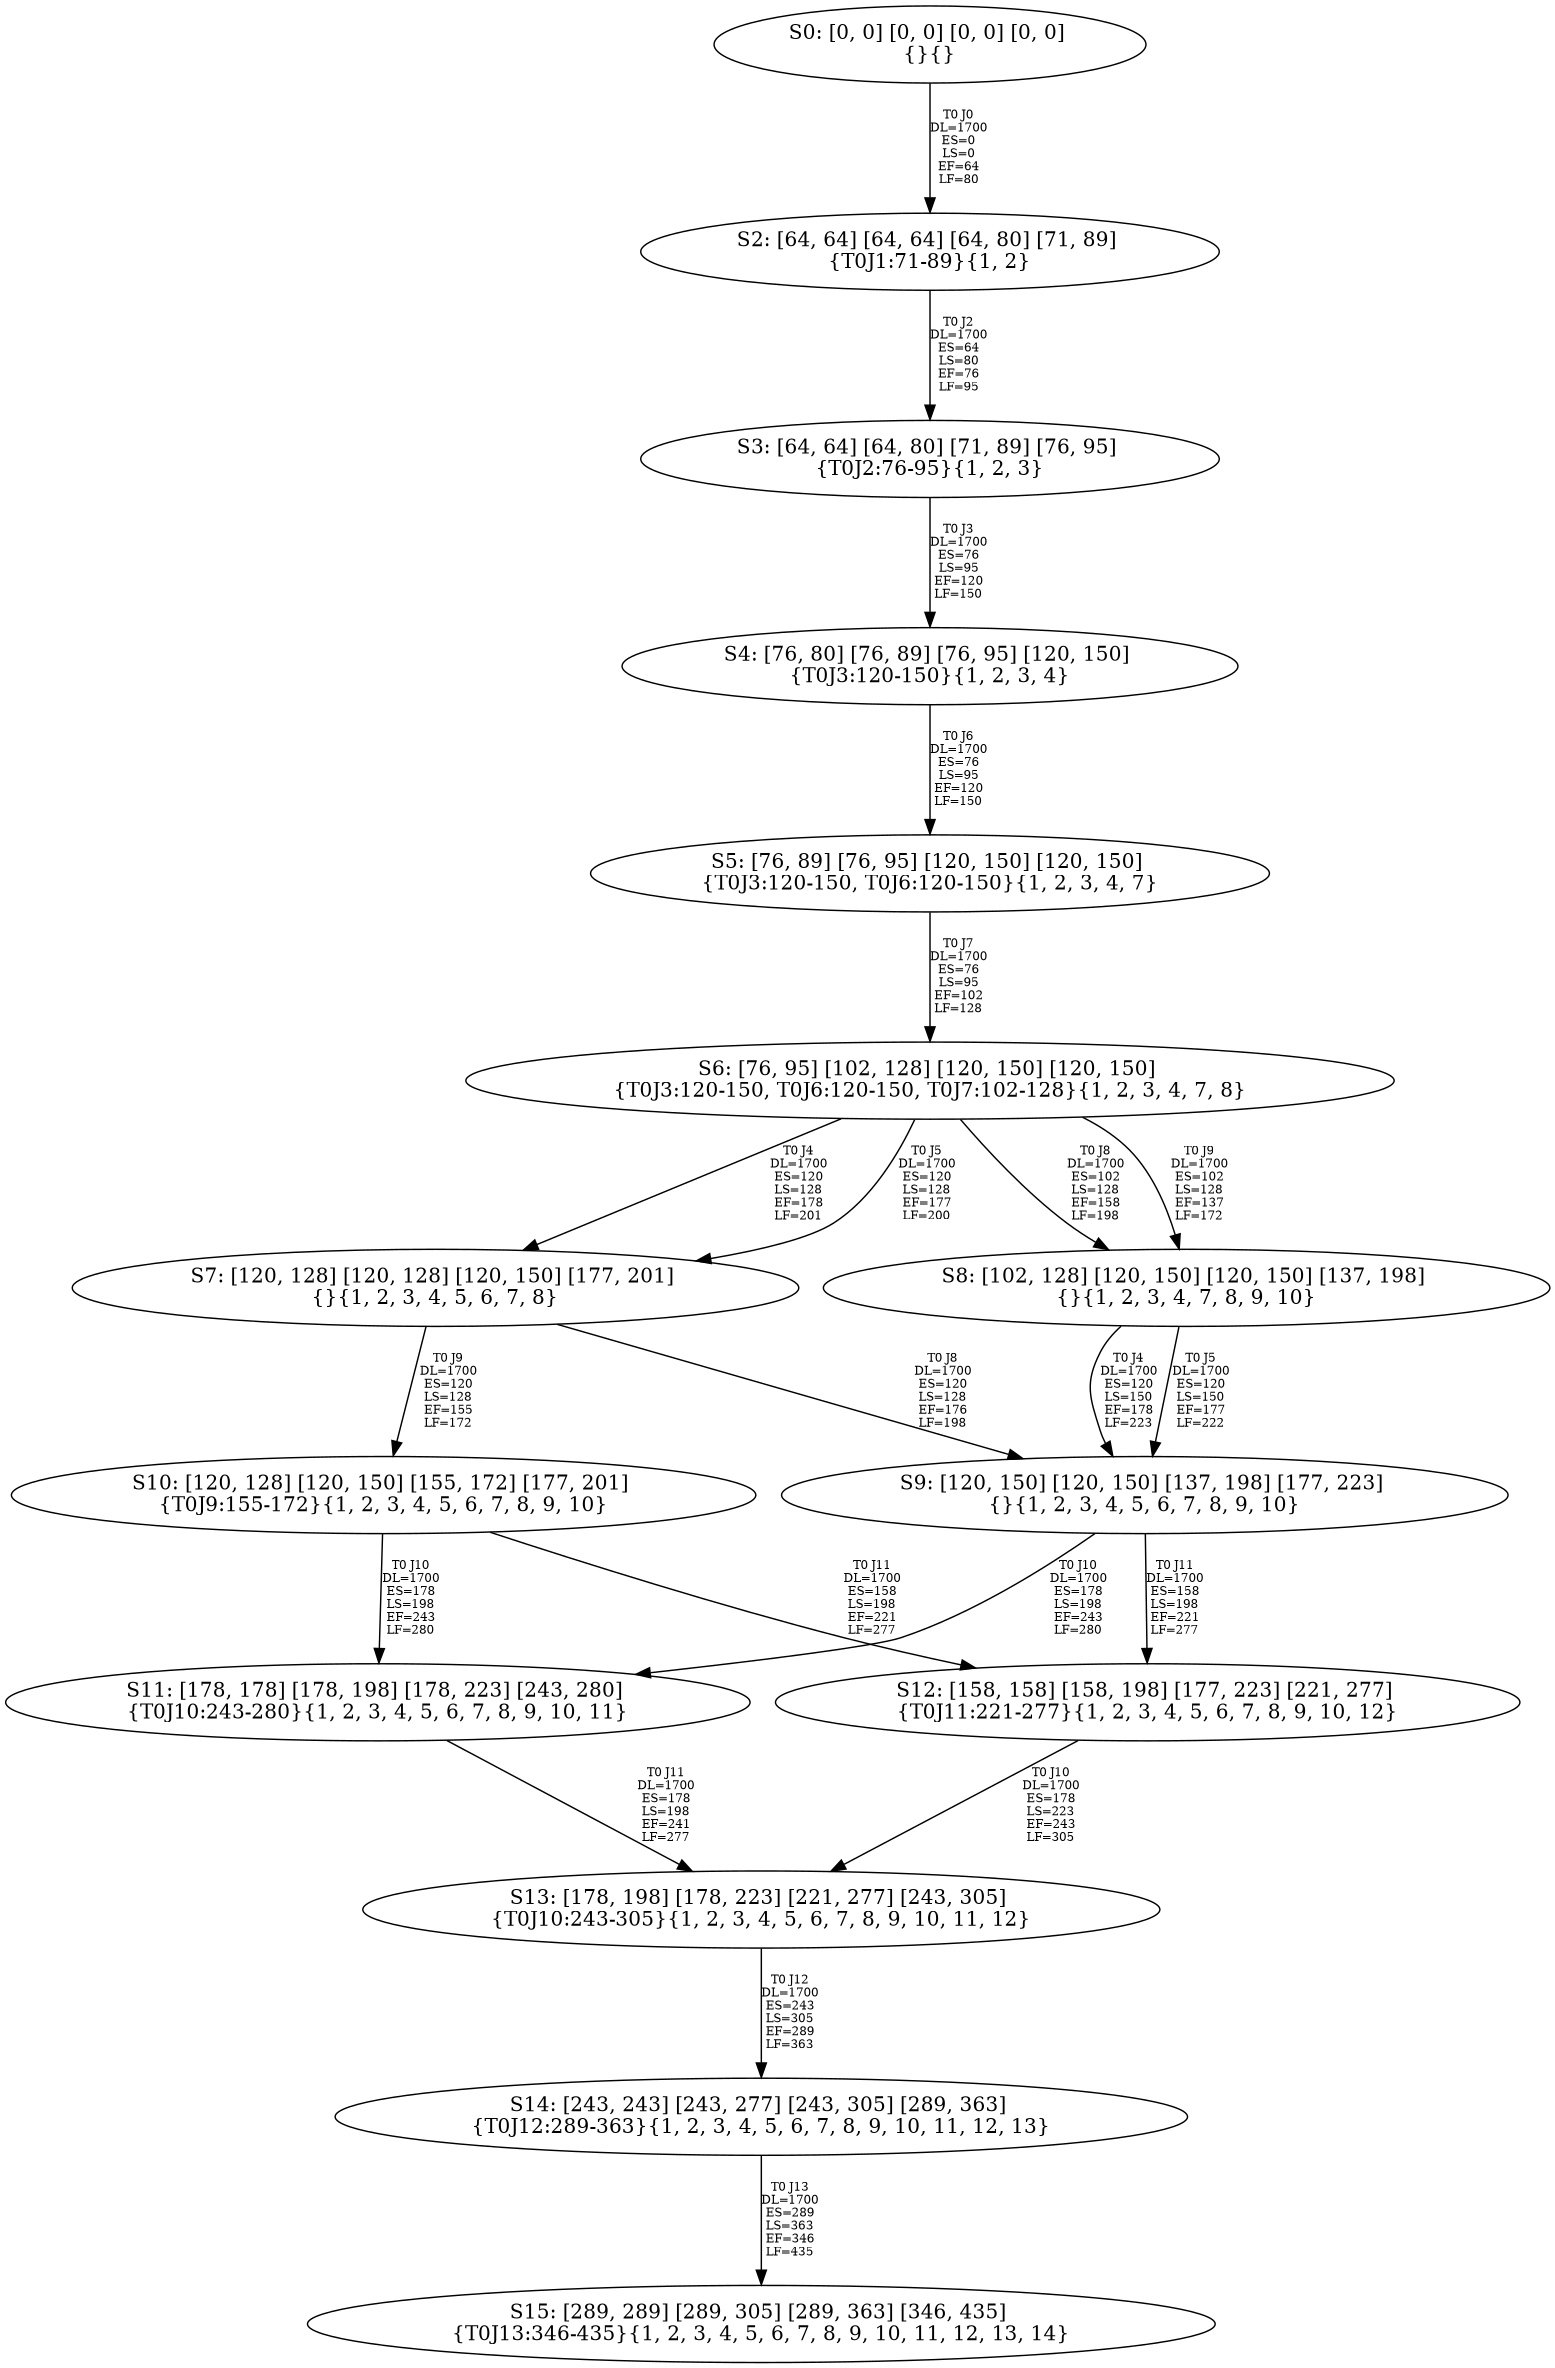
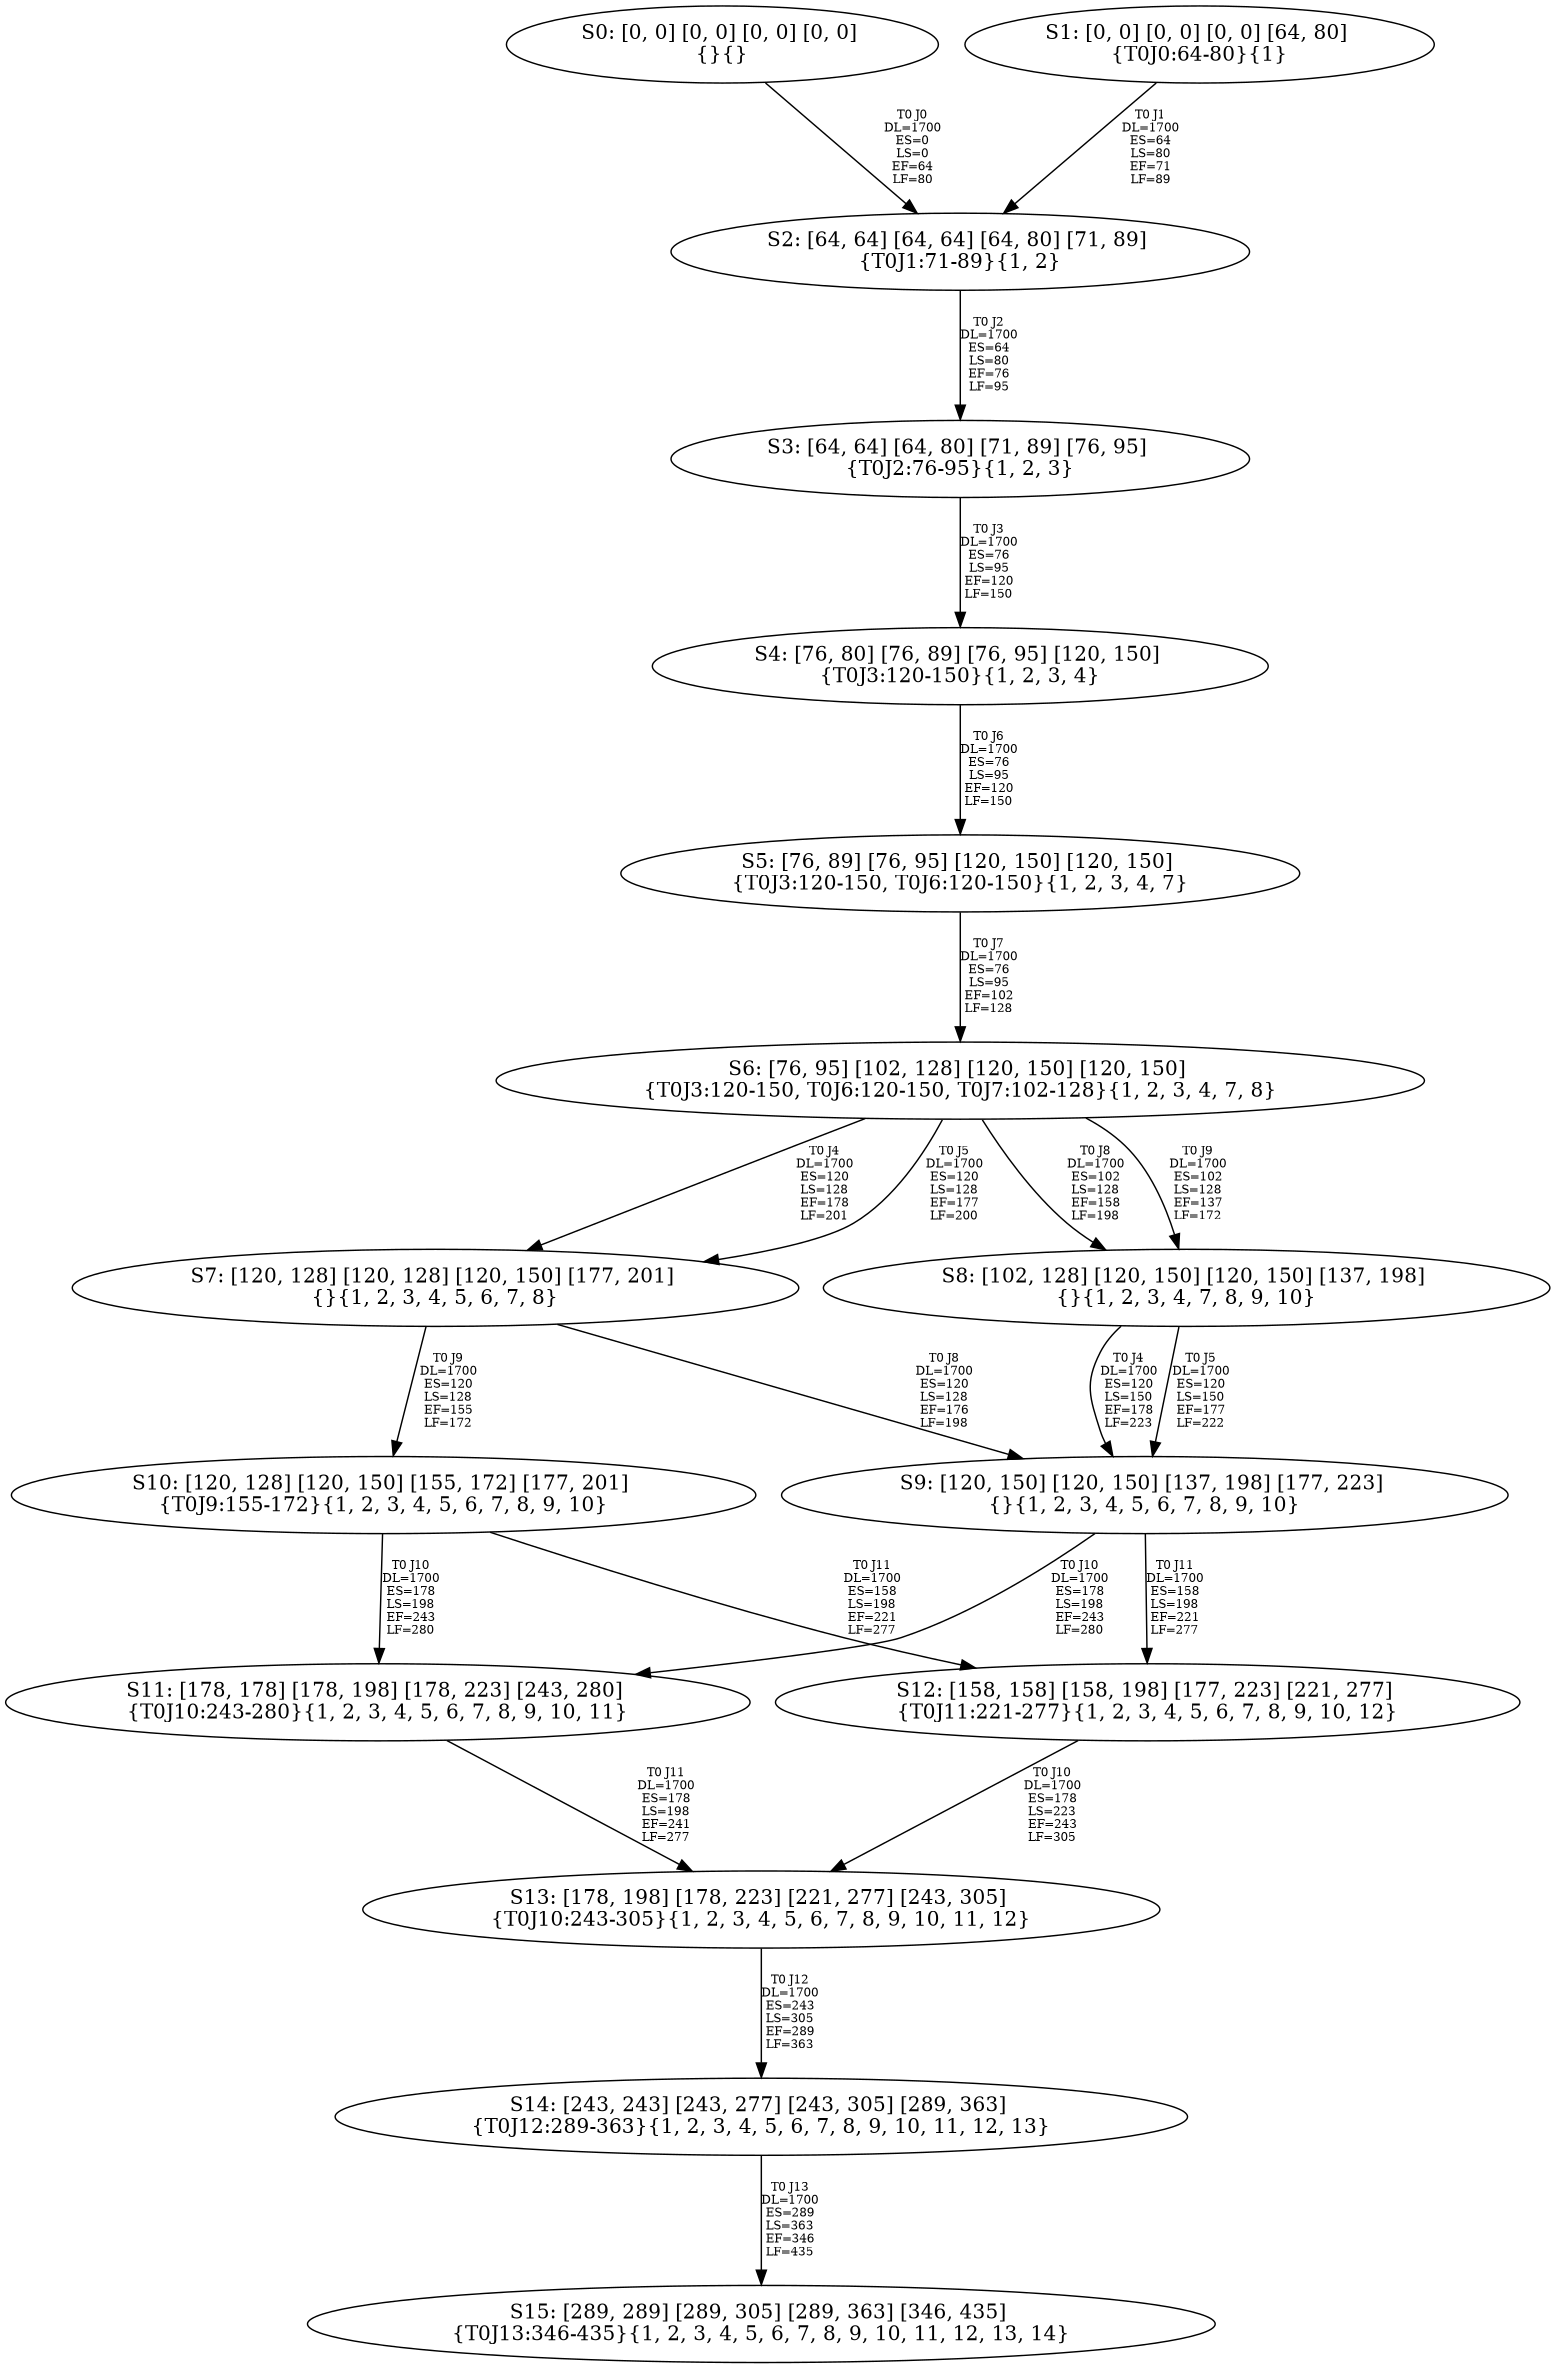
node "S1: [0, 0] [0, 0] [0, 0] [64, 80] {T0J0:64-80}{1}": added
